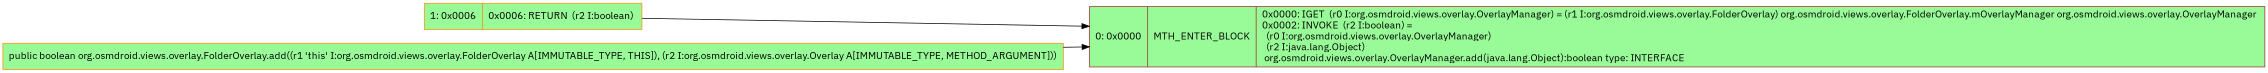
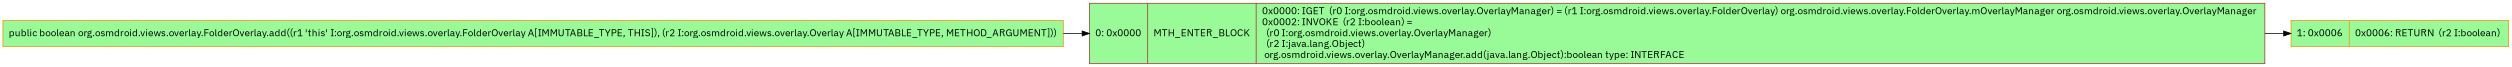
edge "1: 0x0006" -> "0: 0x0000": reversed
